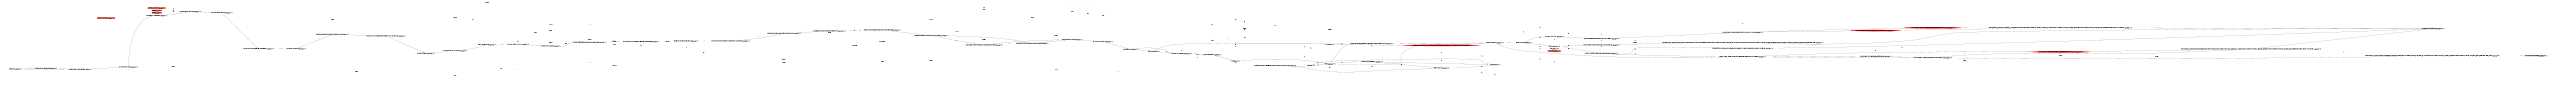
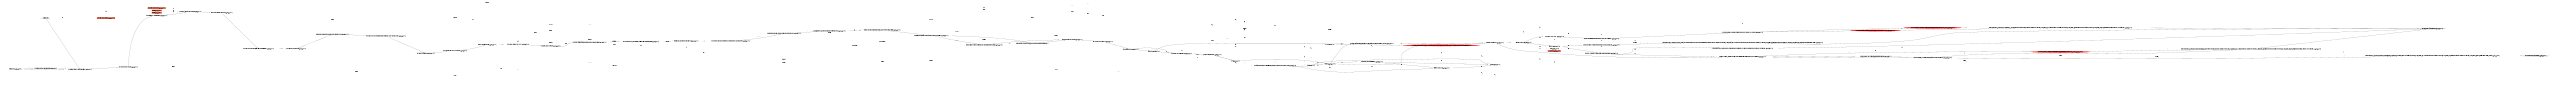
node "implement['1', '0', '0']": added
